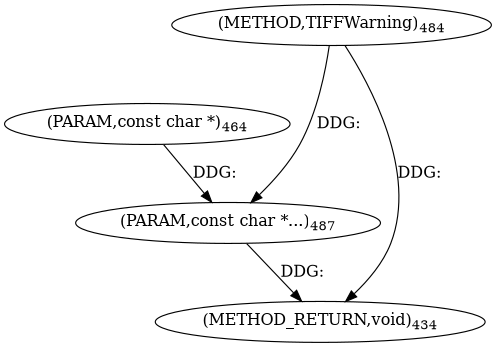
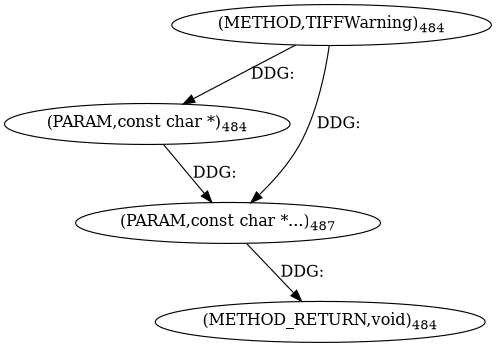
node "(PARAM,const char *)": text "464" -> "484"
edge "(METHOD,TIFFWarning)" -> "(METHOD_RETURN,void)": now "(METHOD,TIFFWarning)" -> "(PARAM,const char *)"
node "(METHOD_RETURN,void)": text "434" -> "484"
